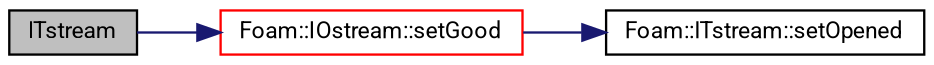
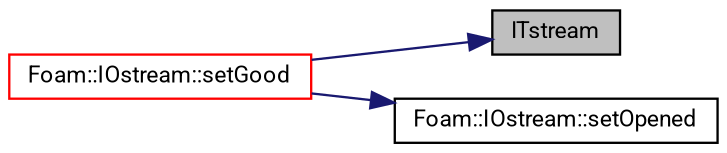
edge "ITstream" -> "Foam::IOstream::setGood": reversed
node "Foam::ITstream::setOpened": label "Foam::ITstream::setOpened" -> "Foam::IOstream::setOpened"
